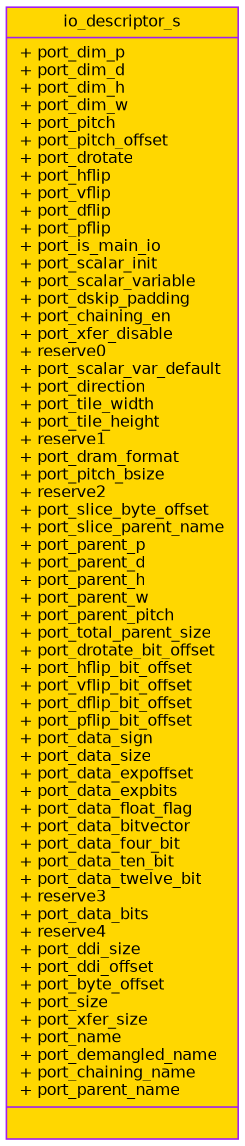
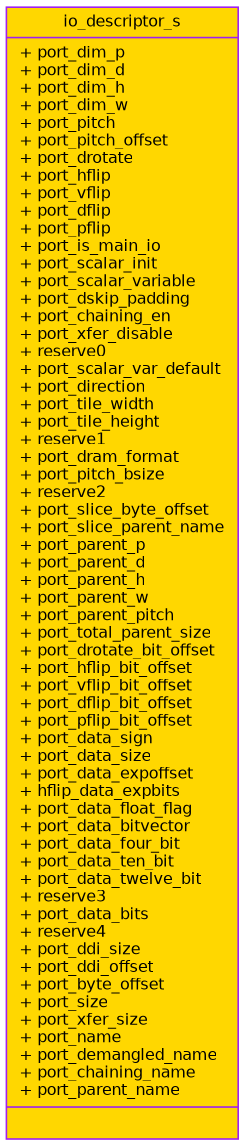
node "io_descriptor_s": text "+ port_data_expbits" -> "+ hflip_data_expbits"
